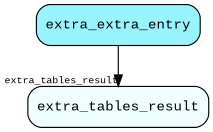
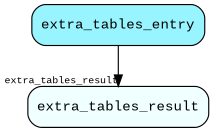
node "extra_extra_entry": label "extra_extra_entry" -> "extra_tables_entry"
